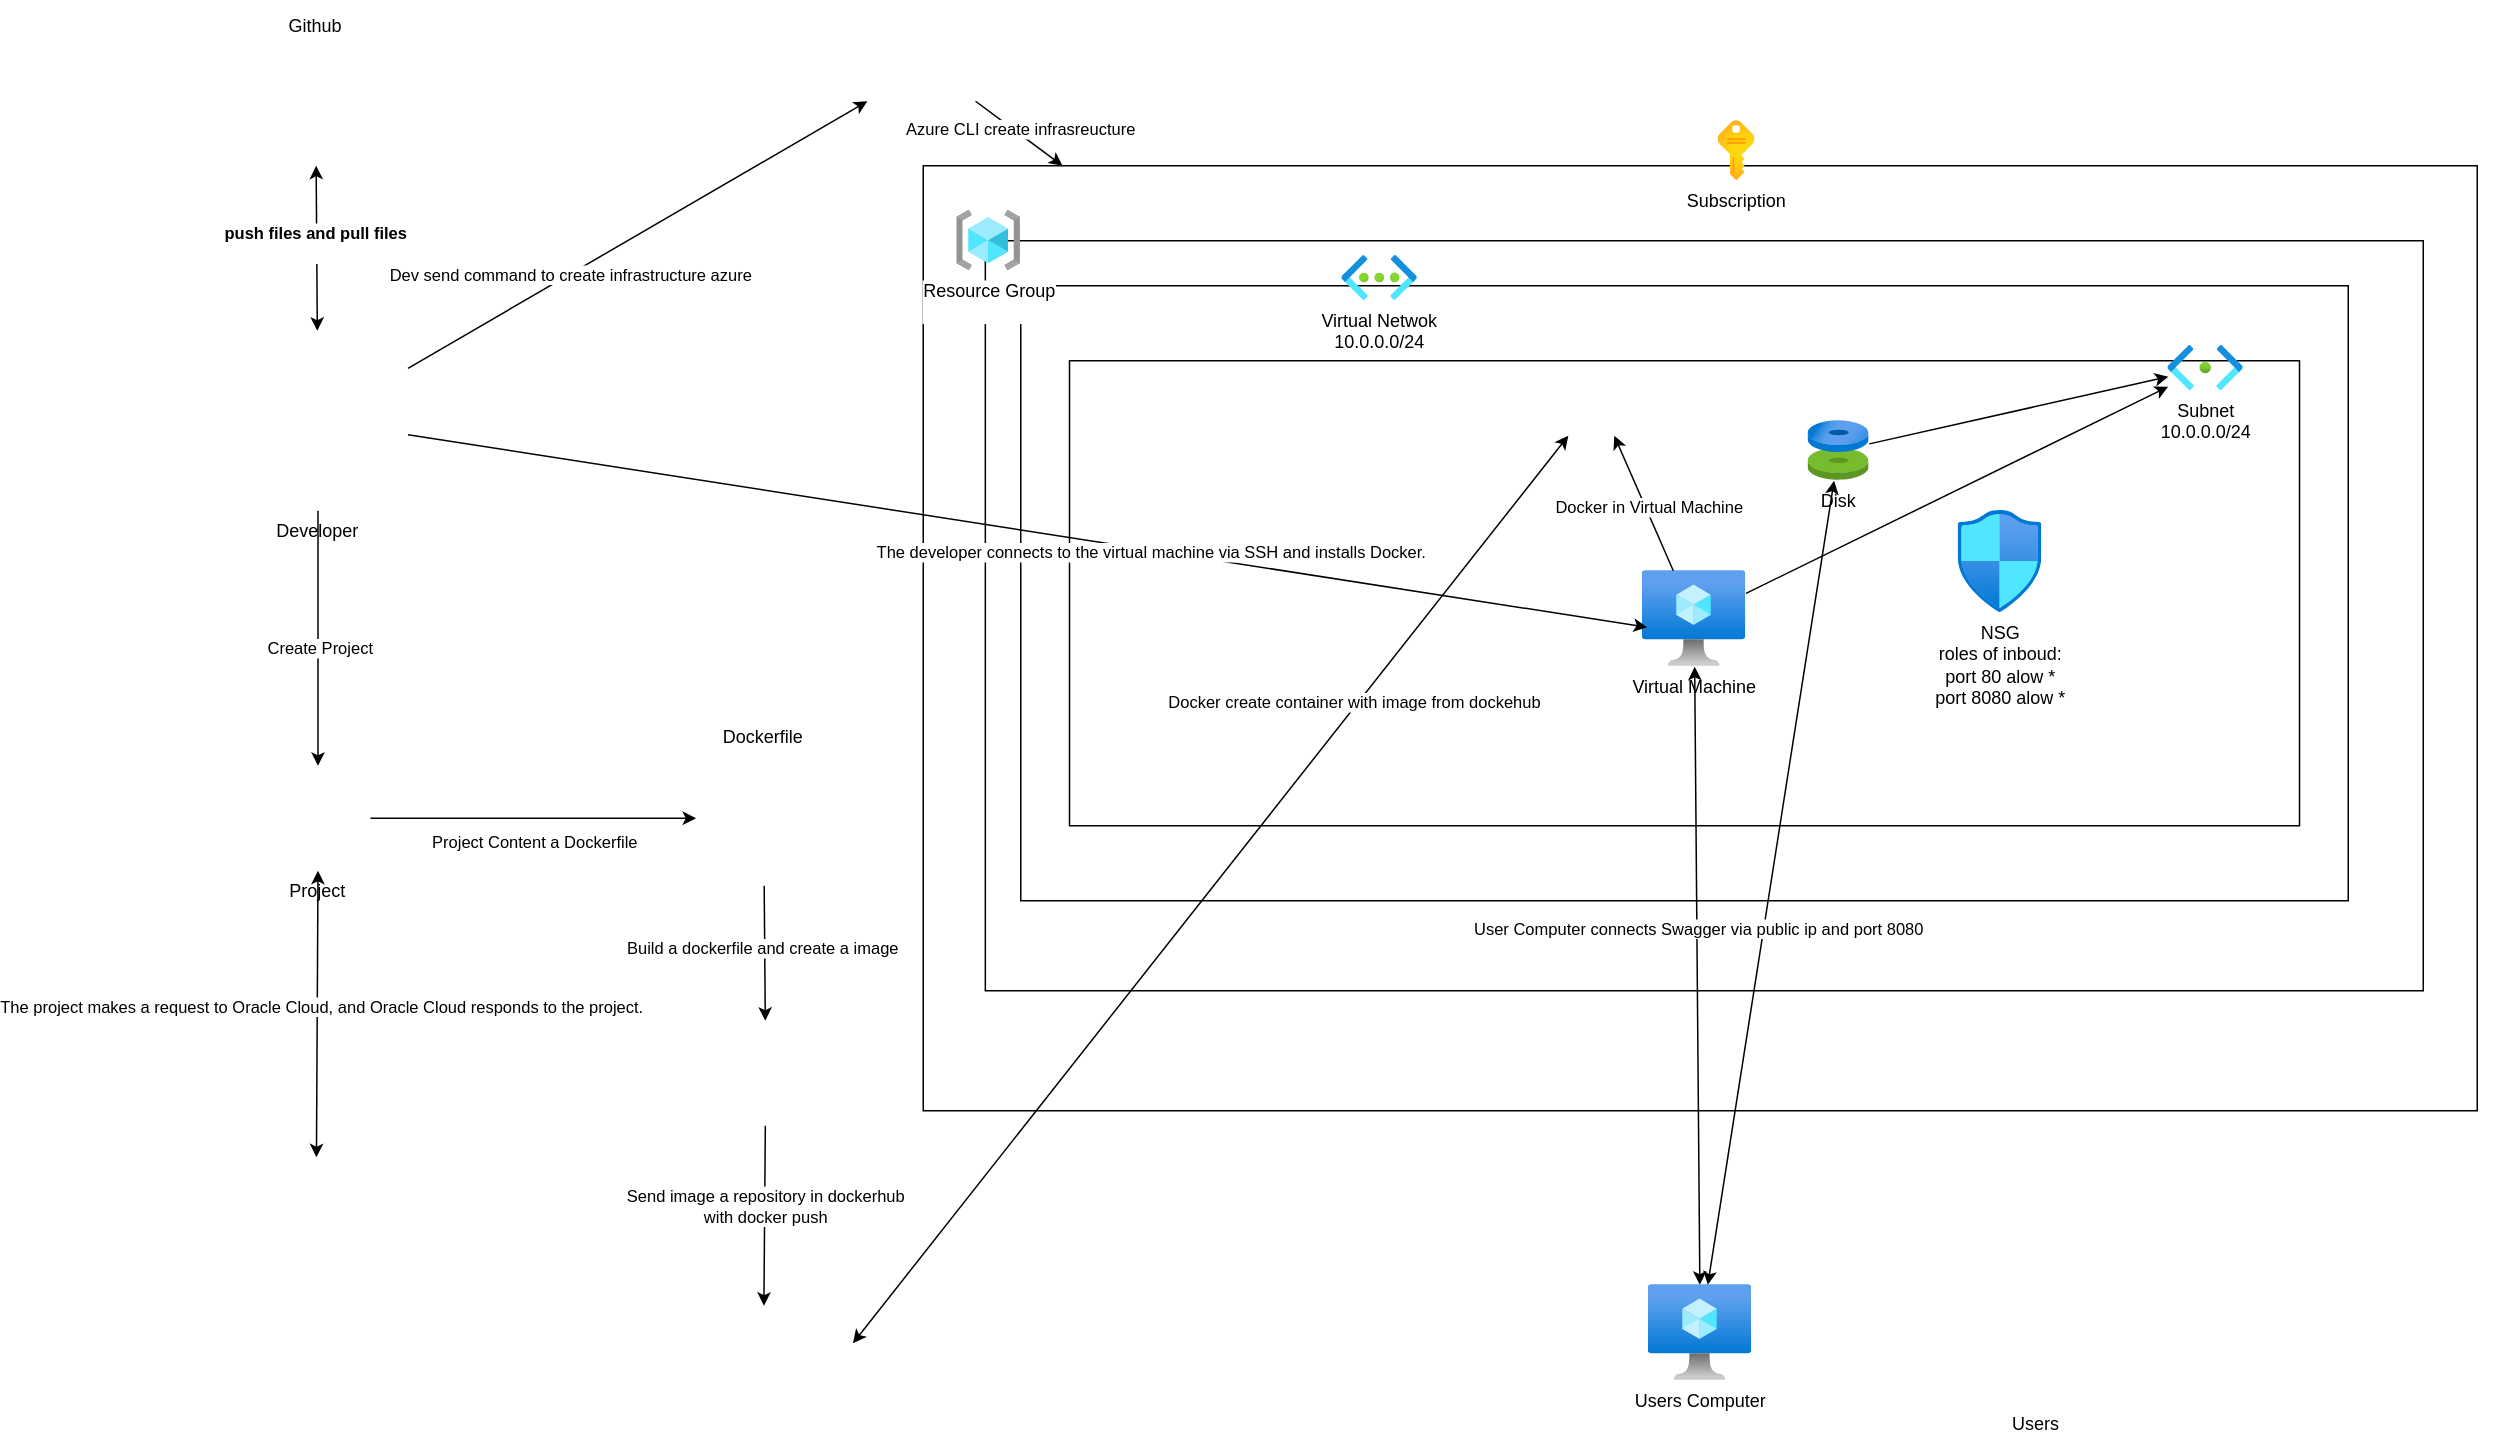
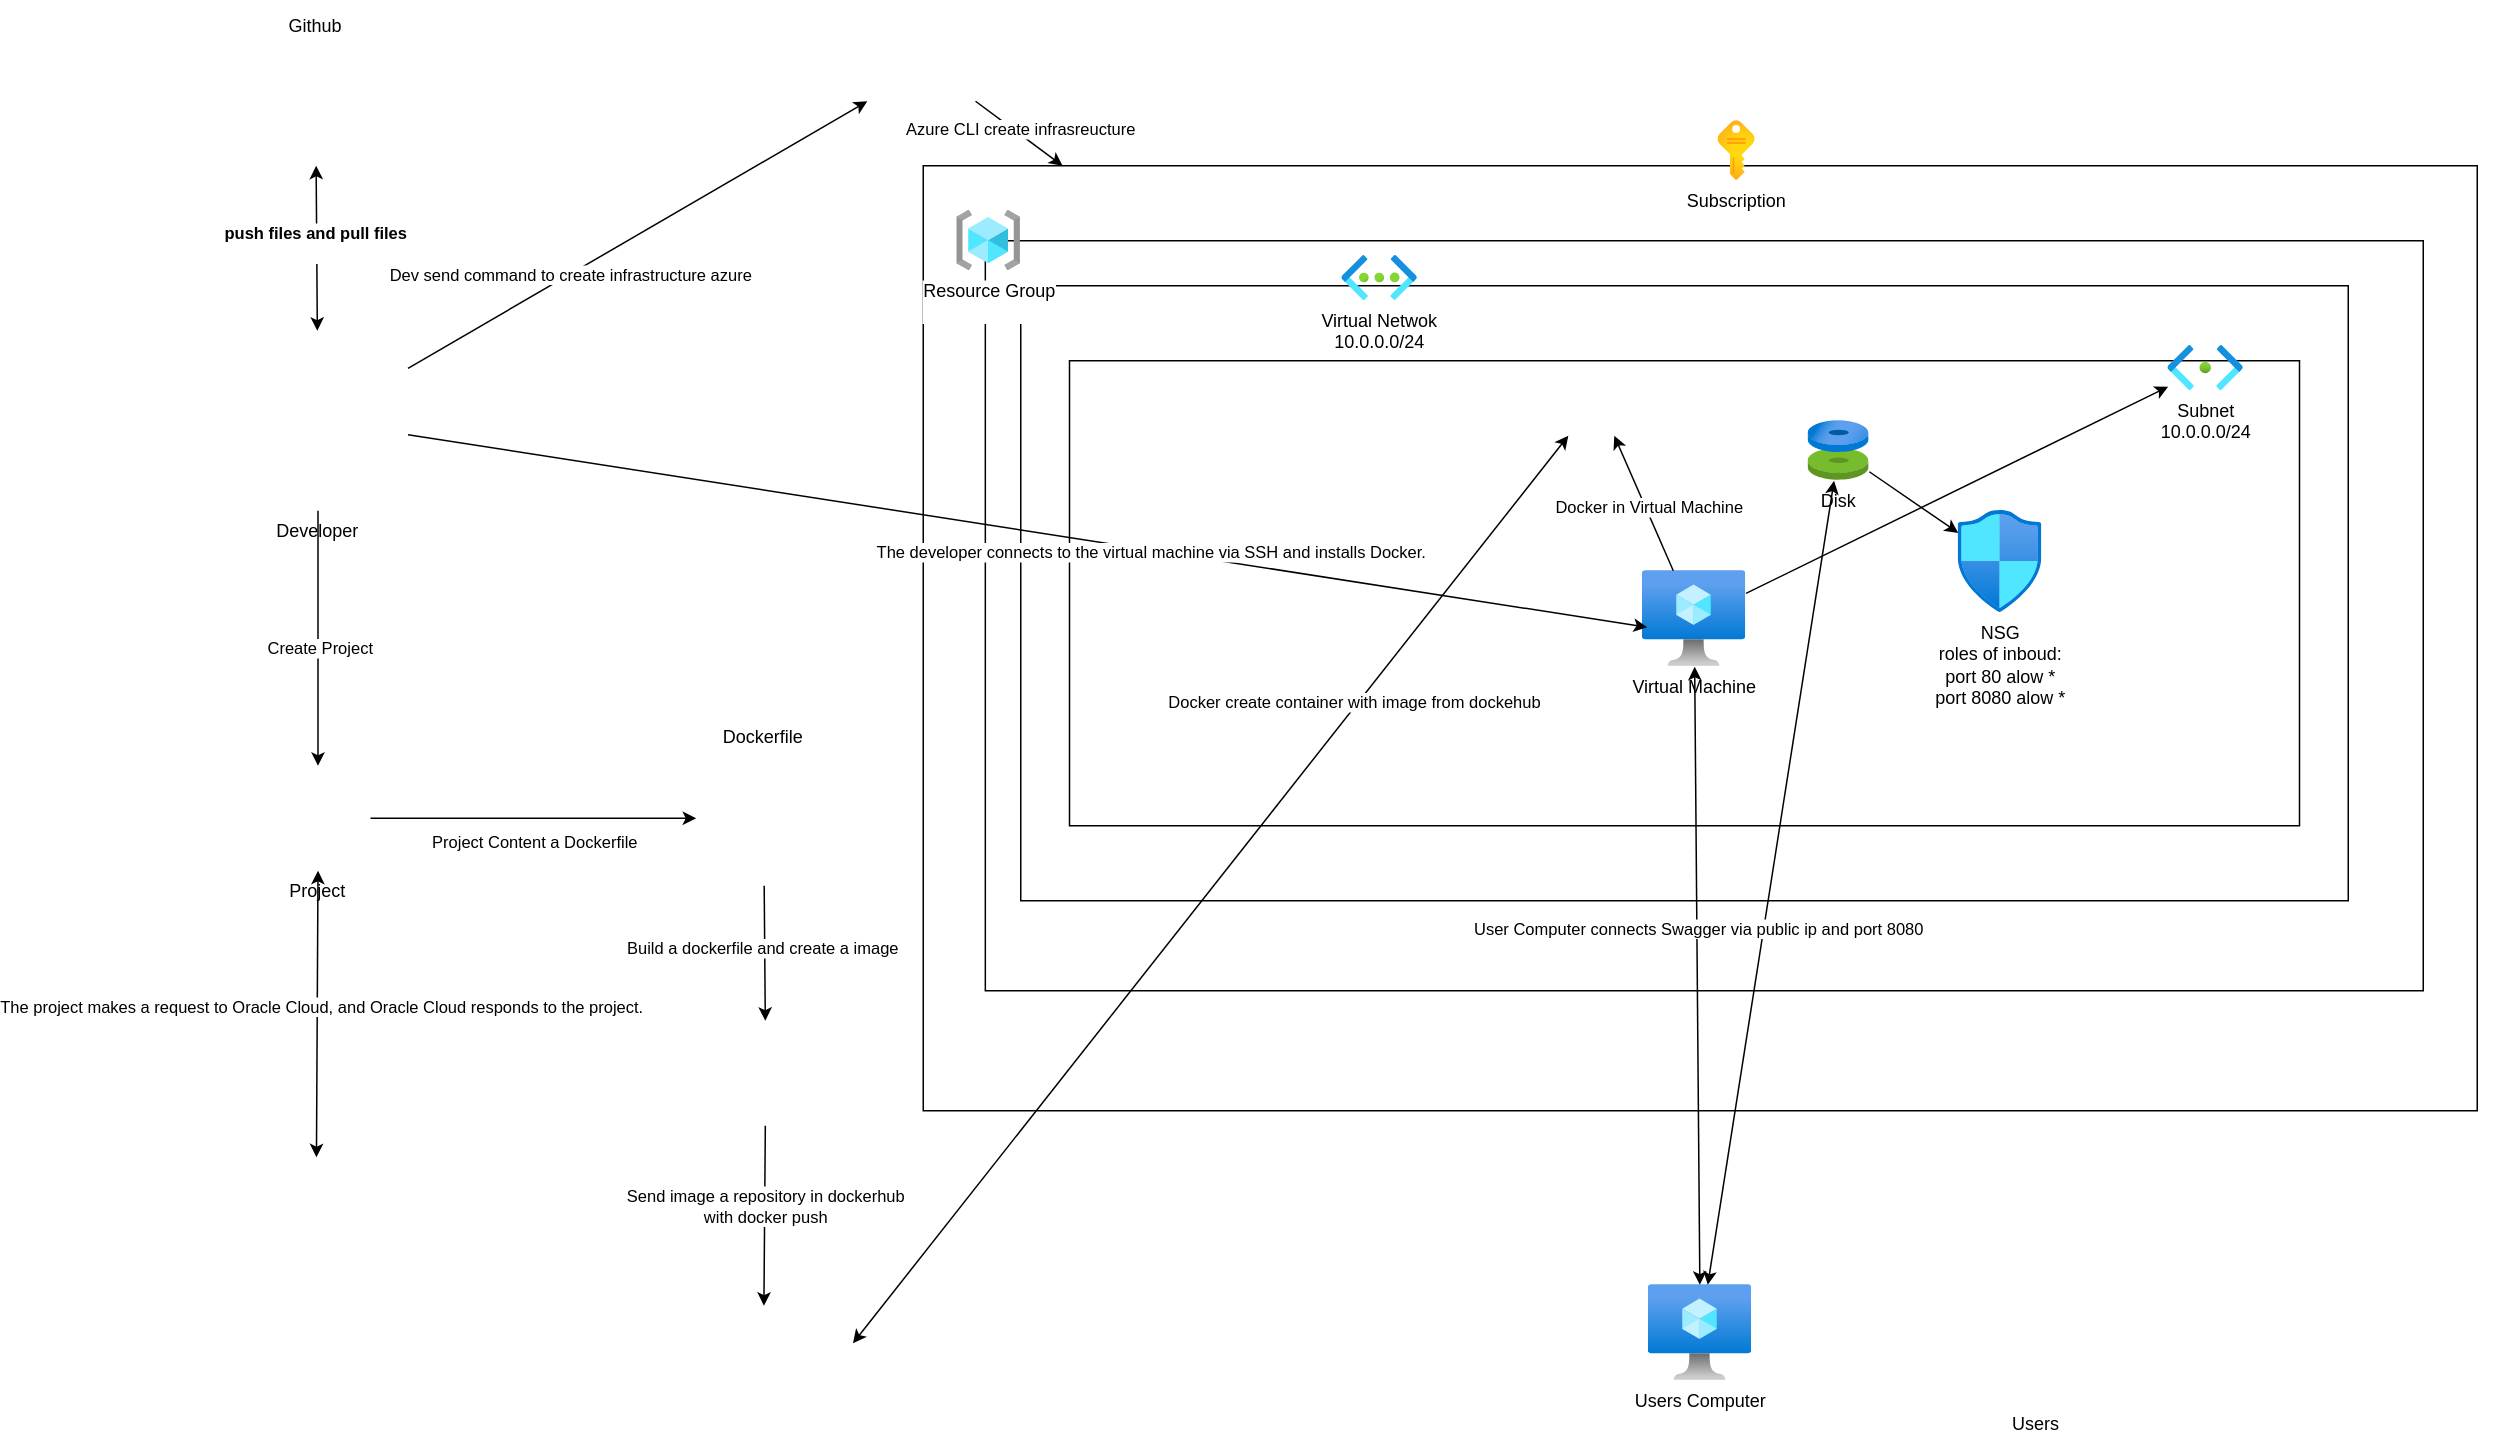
edge "Disk" -> "Subnet 10.0.0.0/24": now "Disk" -> "NSG roles of inboud: port 80 alow * port 8080 alow *"
